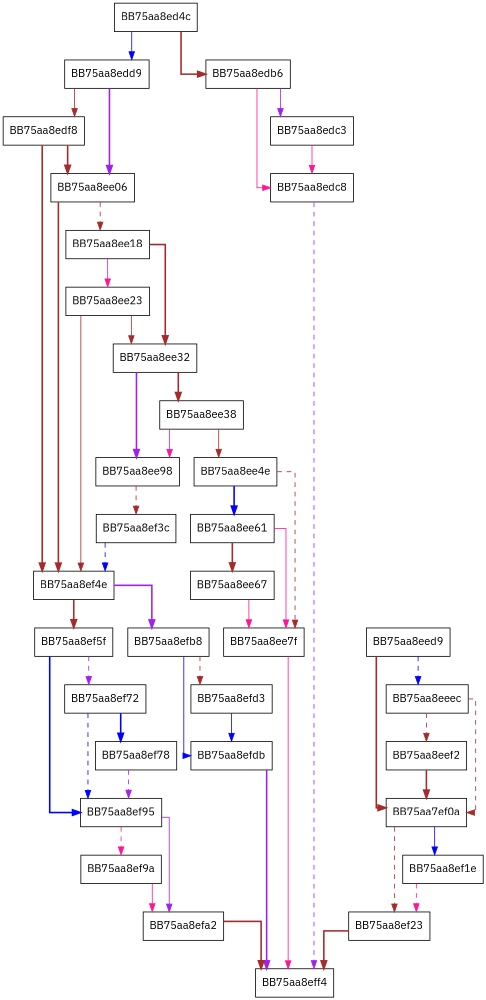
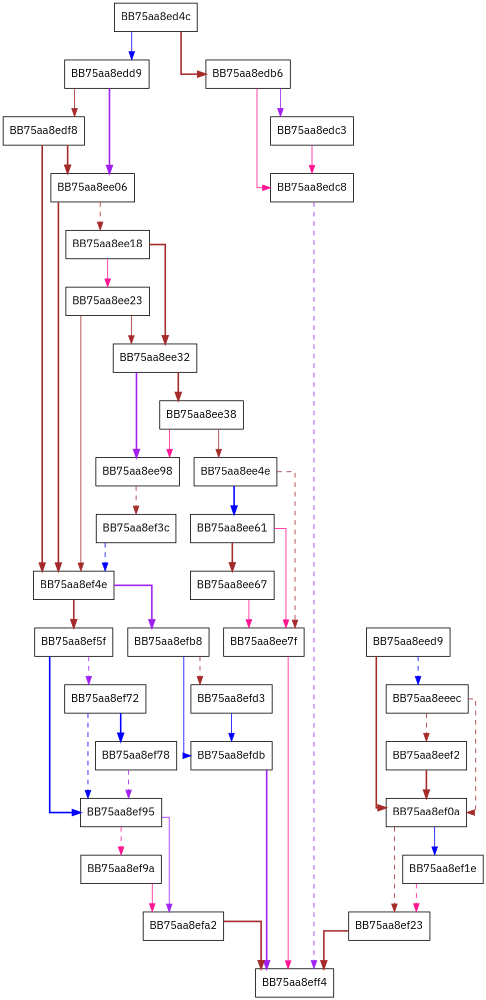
node "BB75aa7ef0a": label "BB75aa7ef0a" -> "BB75aa8ef0a"
